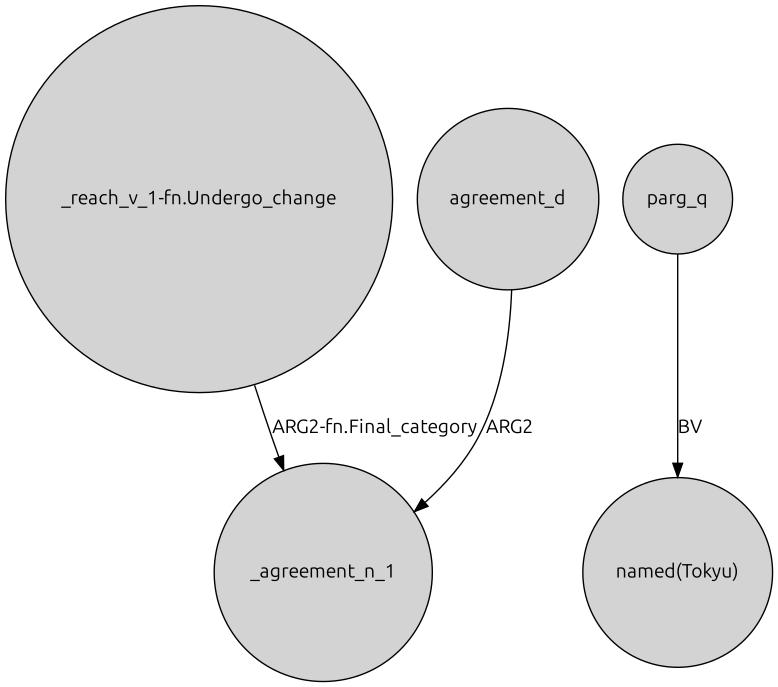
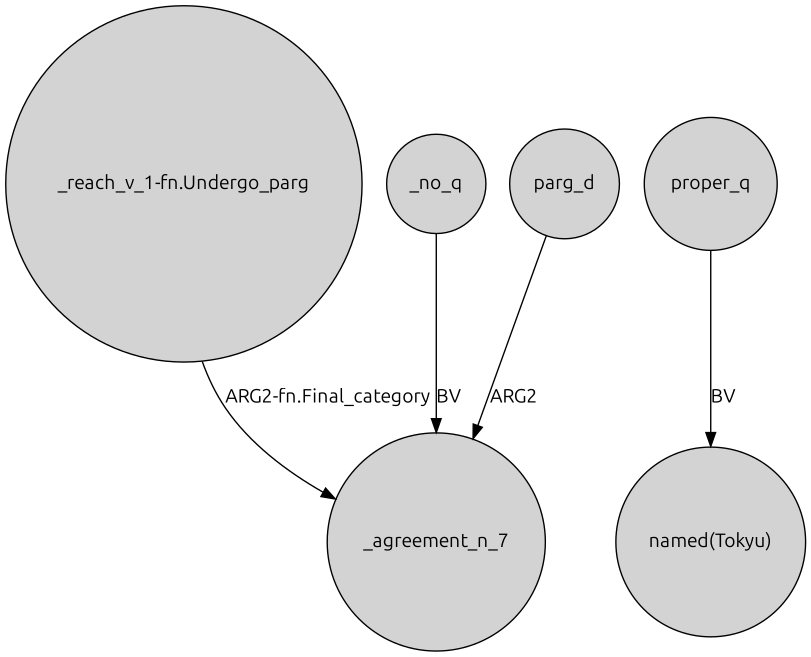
node "_no_q": added
node "_reach_v_1-fn.Undergo_change": label "_reach_v_1-fn.Undergo_change" -> "_reach_v_1-fn.Undergo_parg"
node "agreement_d": label "agreement_d" -> "parg_d"
node "parg_q": label "parg_q" -> "proper_q"
node "_agreement_n_1": label "_agreement_n_1" -> "_agreement_n_7"
